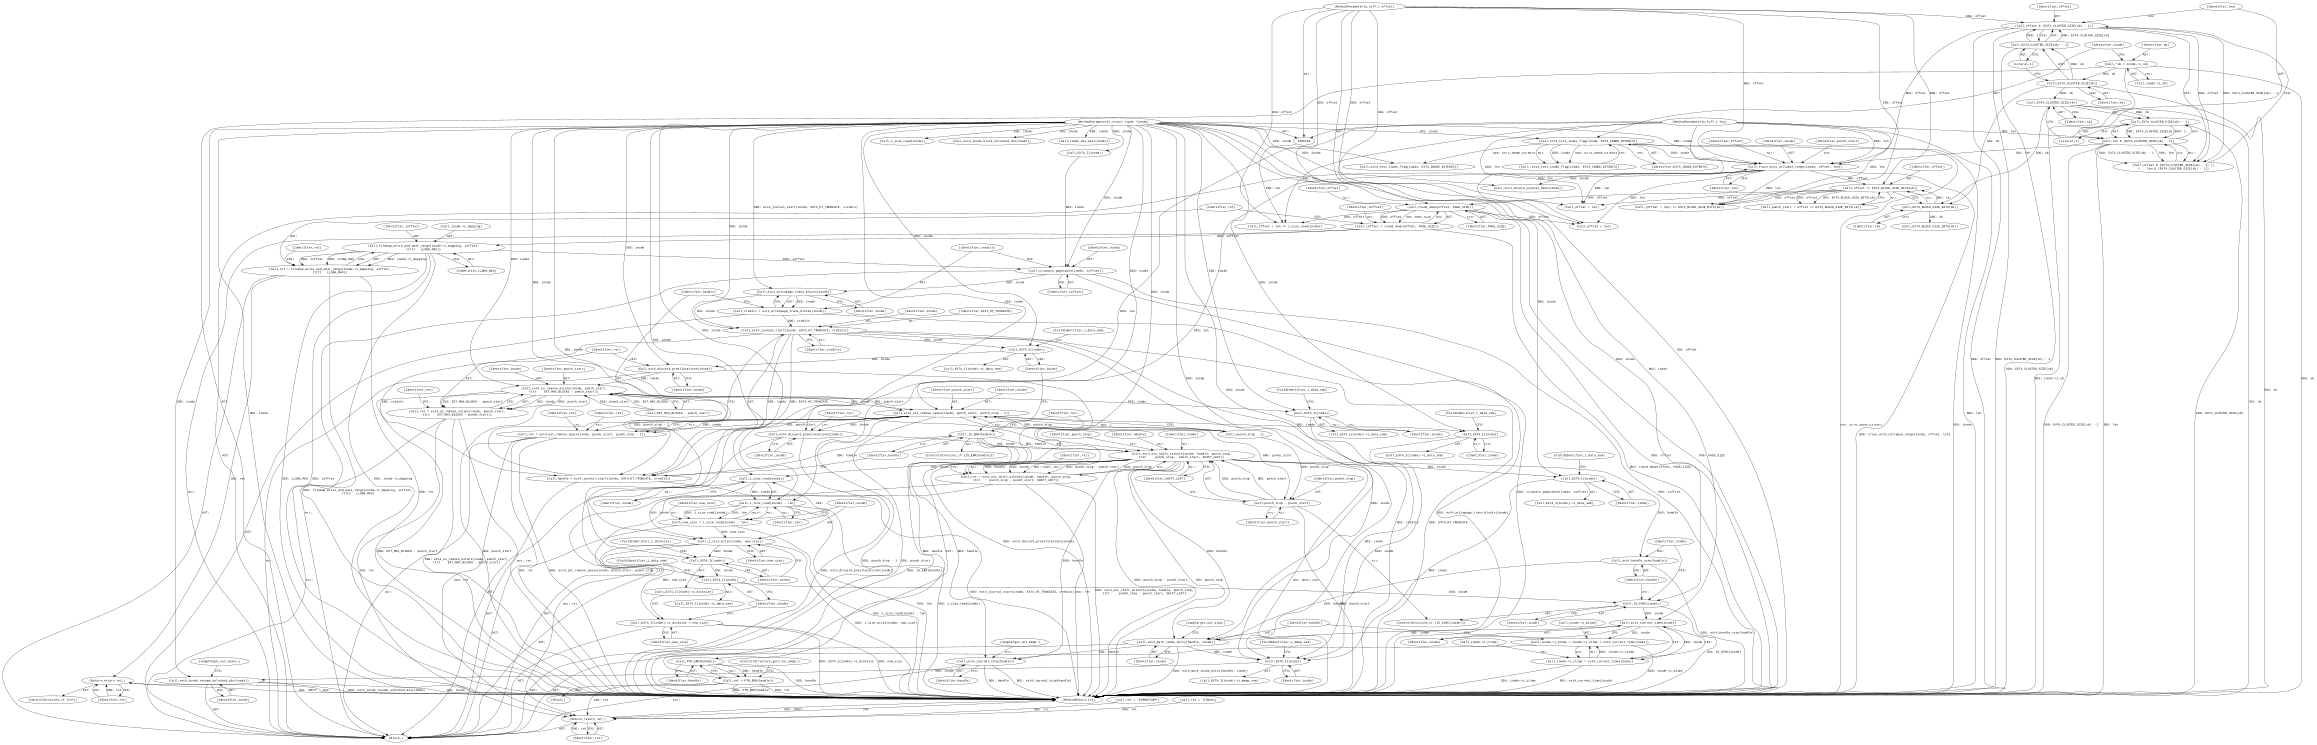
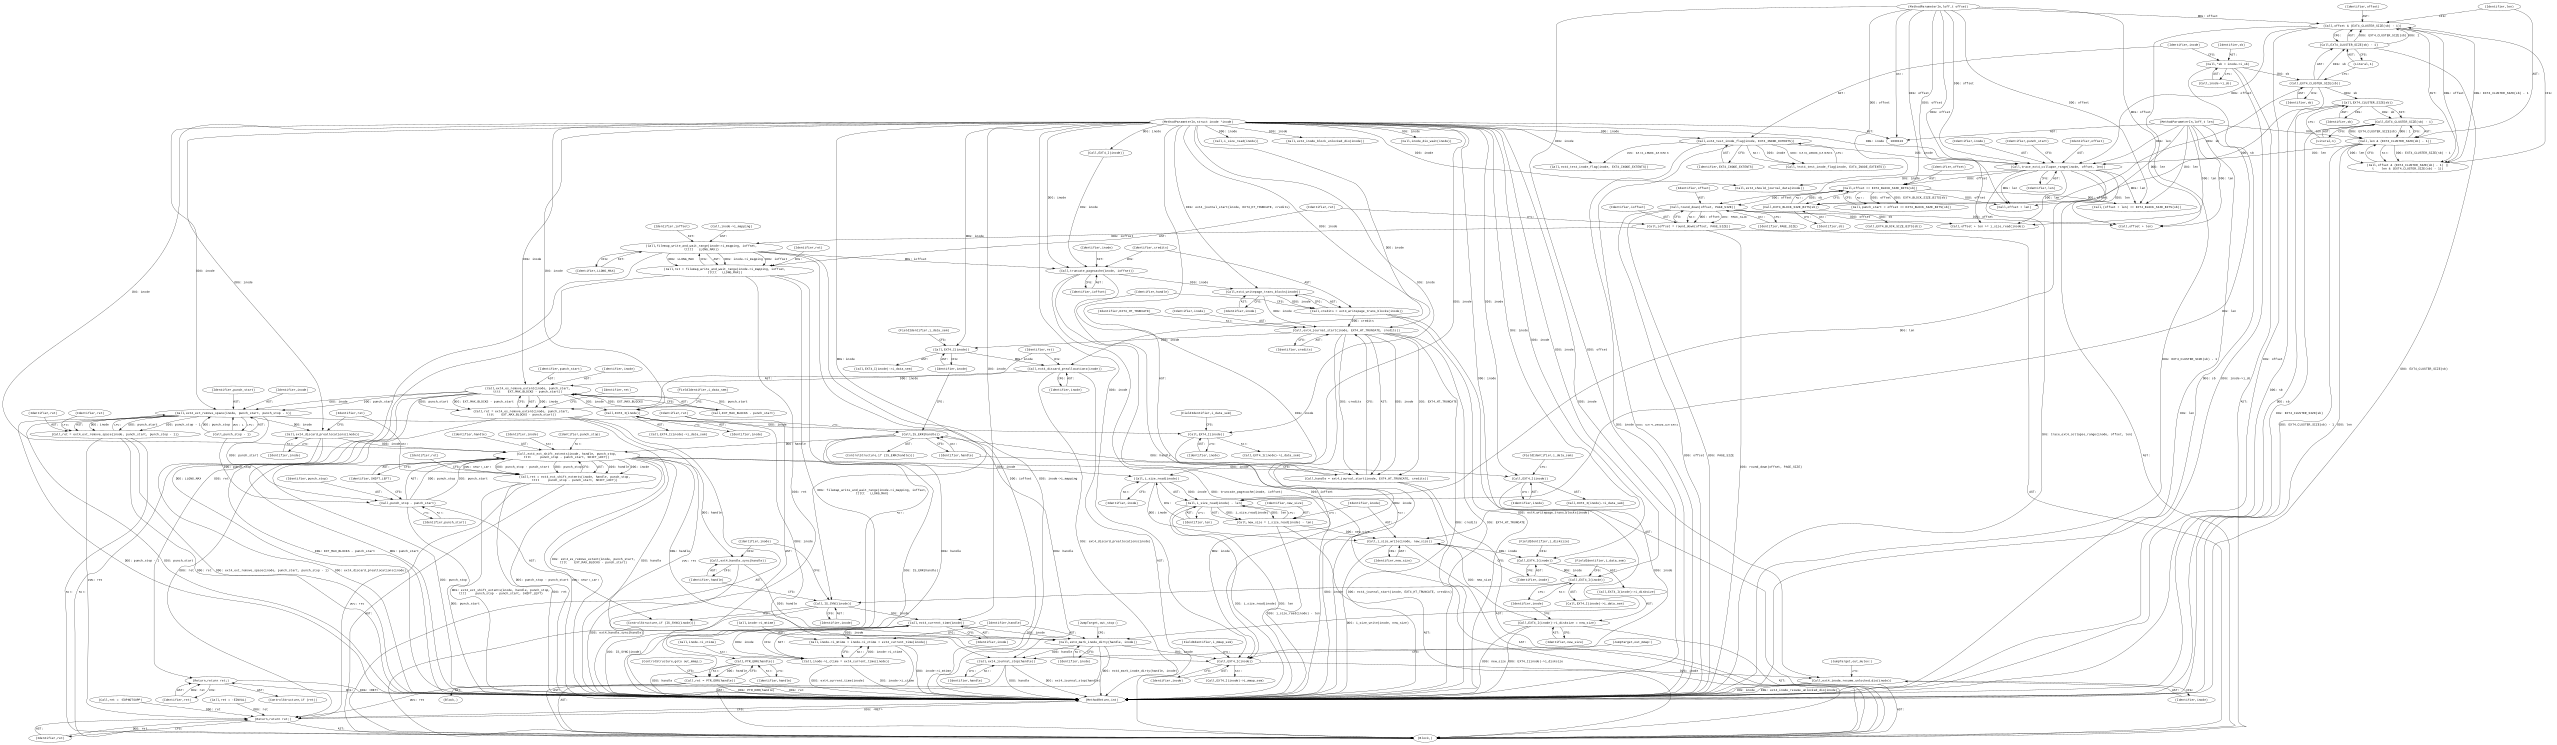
edge "1000110" -> "(Call,offset + len >= i_size_read(inode))": now "(Call,trace_ext4_collapse_range(inode, offset, len))" -> "(Call,offset + len >= i_size_read(inode))"
edge "(Call,new_size = i_size_read(inode) - len)" -> "(Call,i_size_read(inode) - len)": label "SHIFT: " -> "CFG: "
